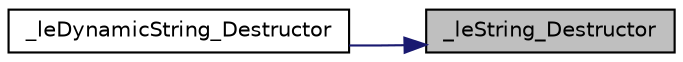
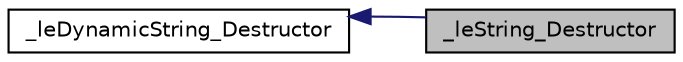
edge "_leDynamicString_Destructor" -> "_leString_Destructor": reversed
